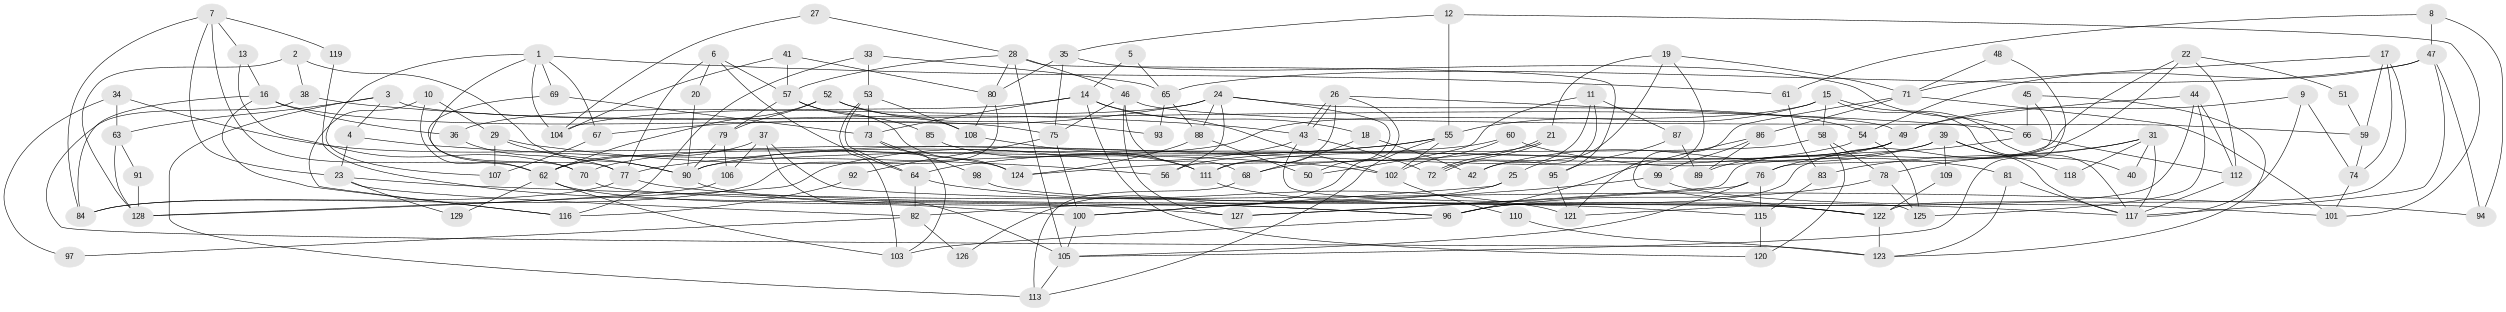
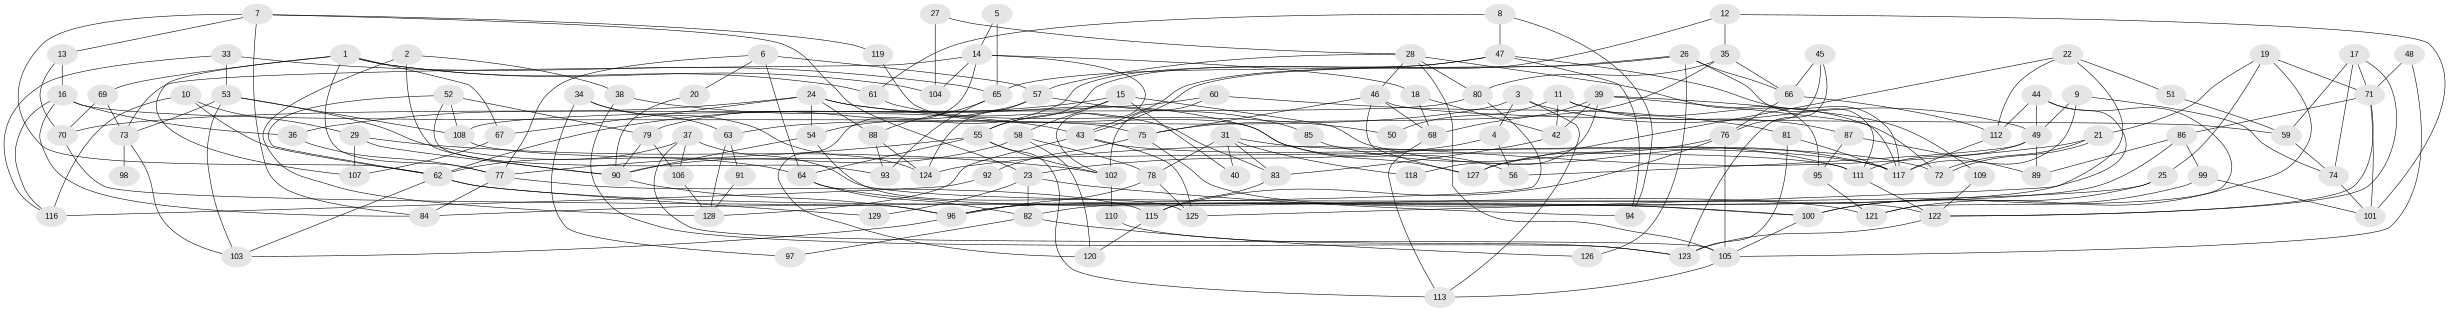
node "41": removed
edge "88" -- "50": now "88" -- "93"
edge "42" -- "83": added
edge "98" -- "117": removed
